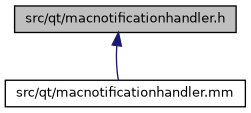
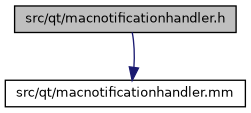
edge "src/qt/macnotificationhandler.mm" -> "src/qt/macnotificationhandler.h": reversed
